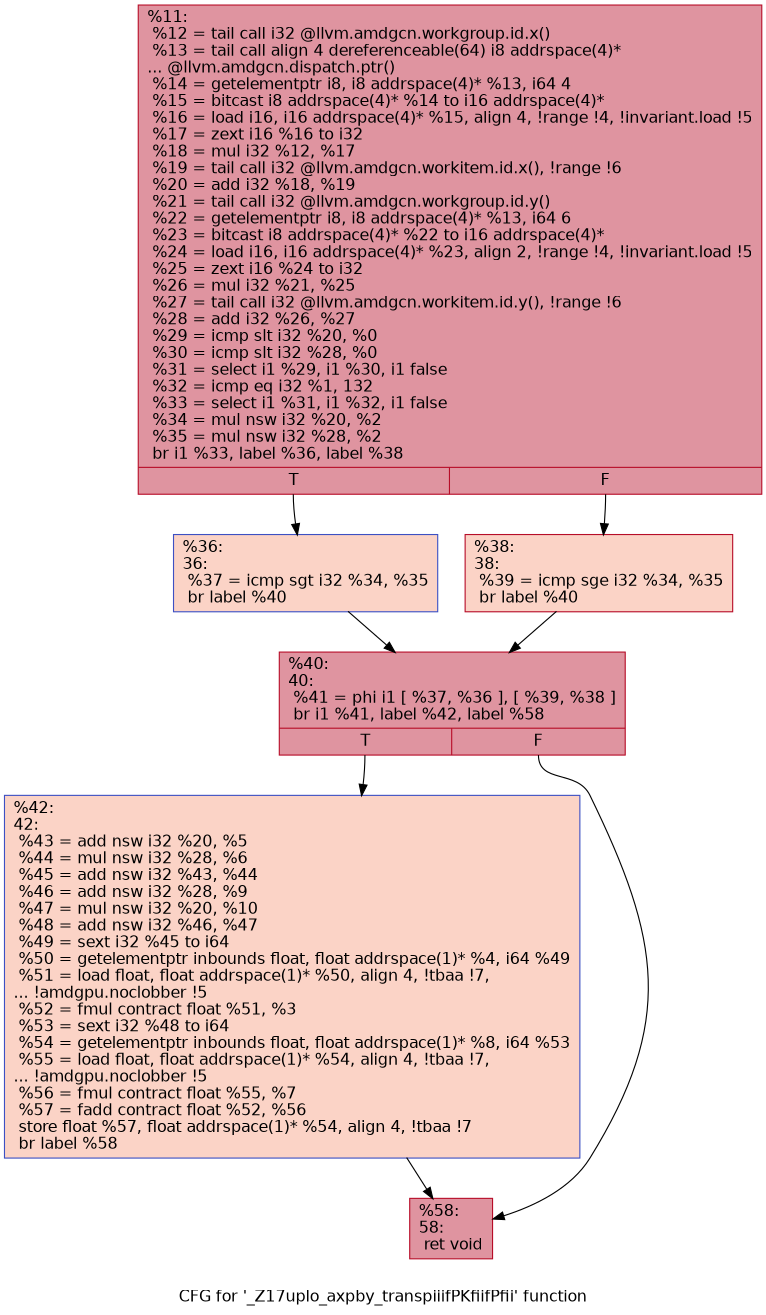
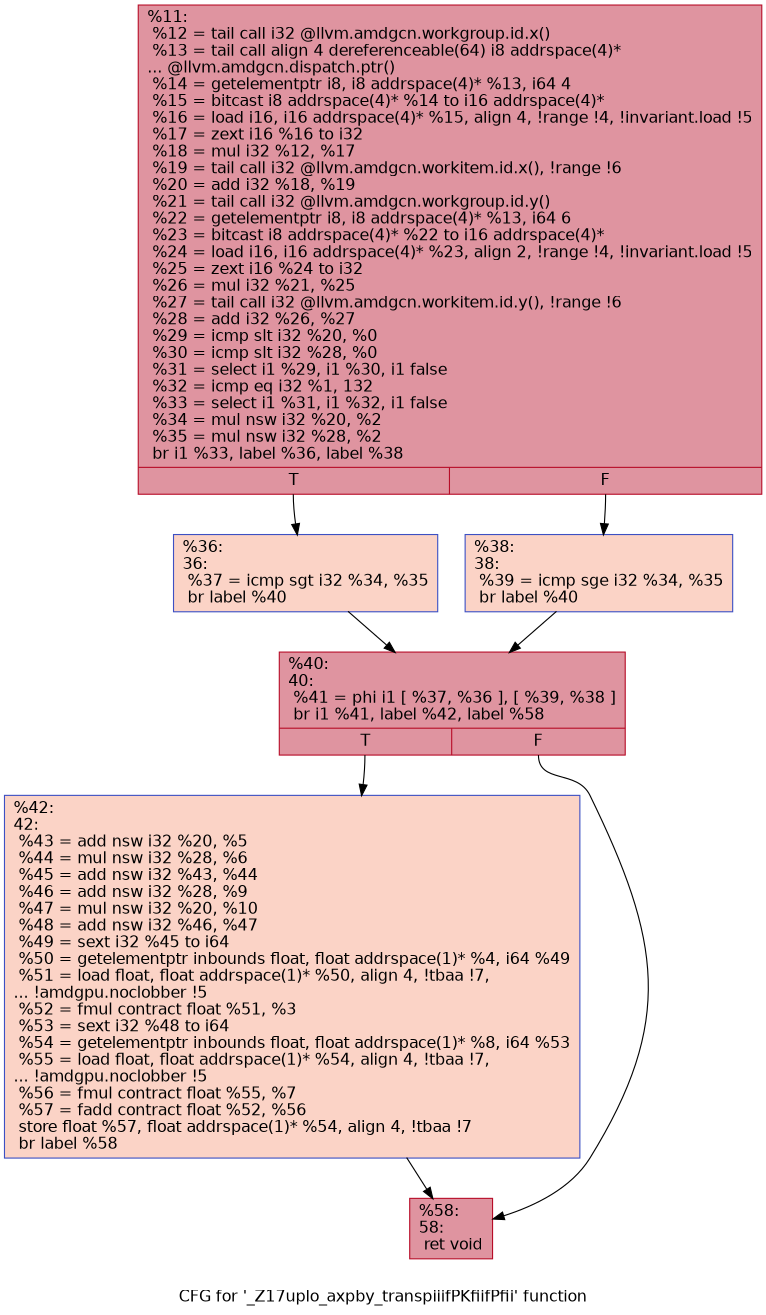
node "%38:": color #b70d28ff -> #3d50c3ff
